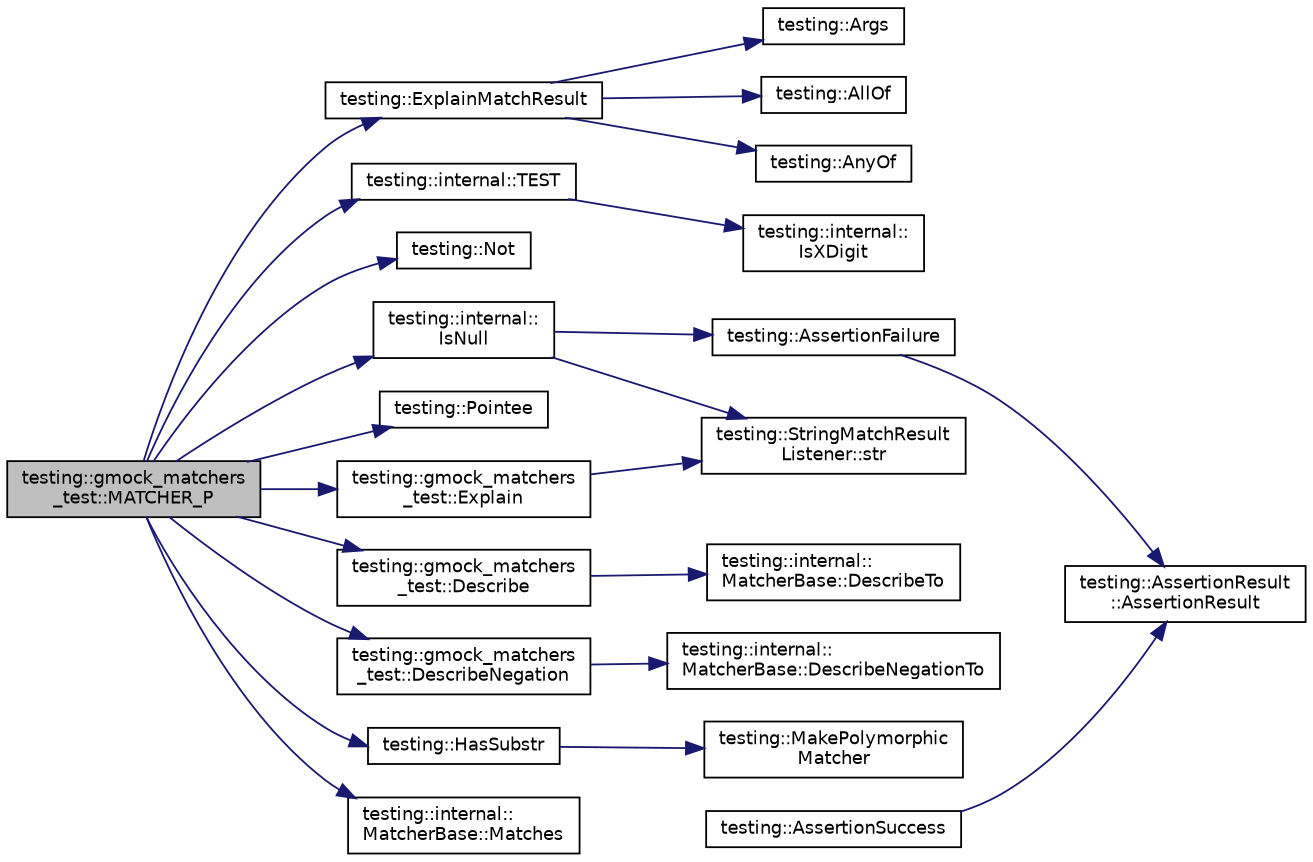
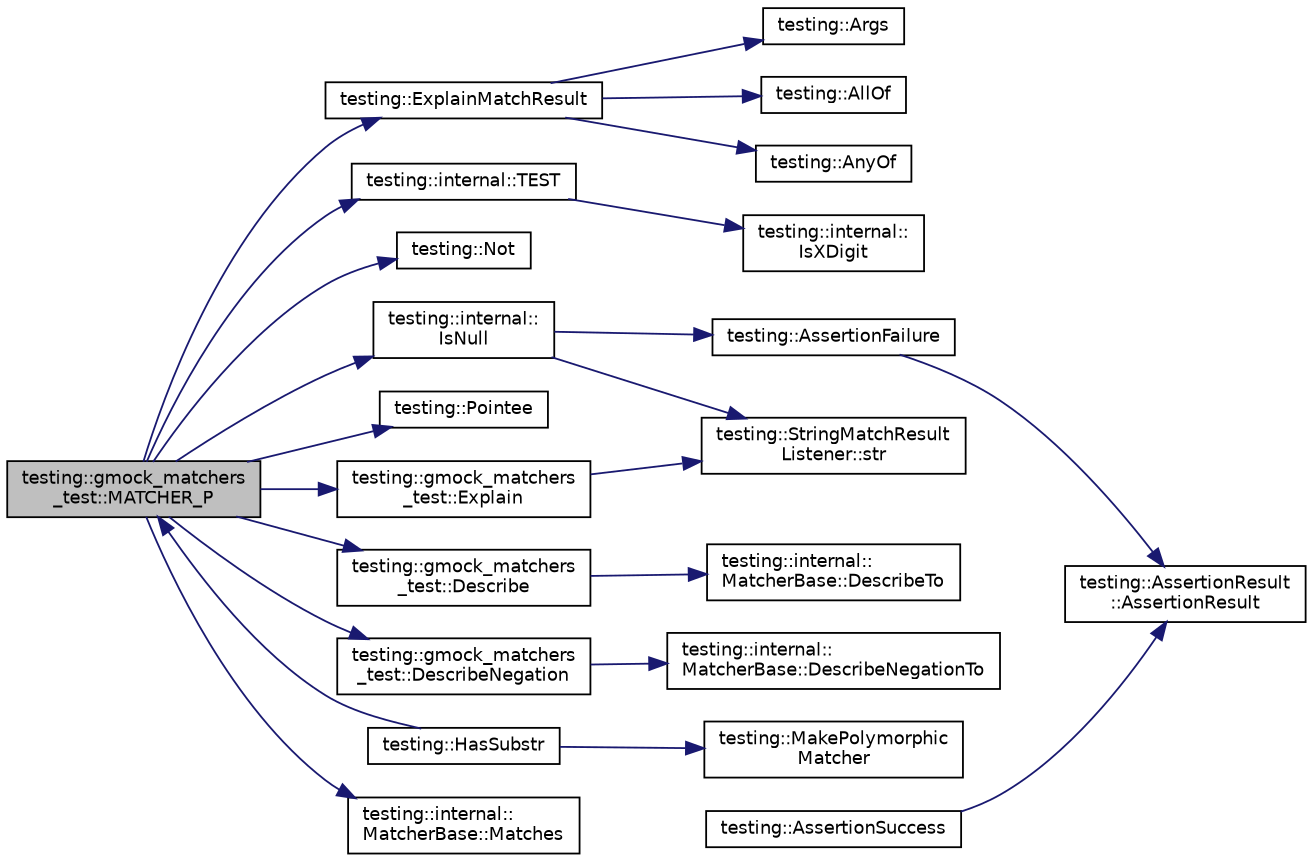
edge "testing::gmock_matchers _test::MATCHER_P" -> "testing::HasSubstr": reversed
